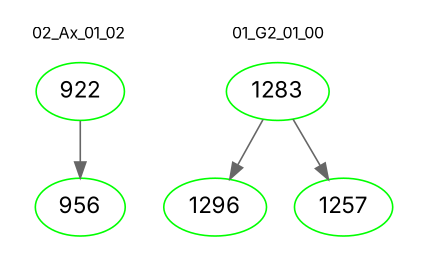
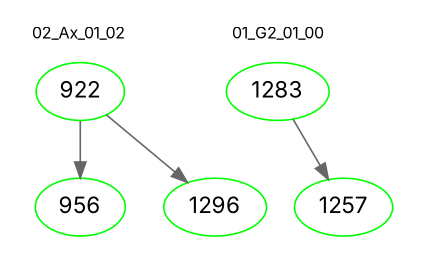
edge "1283" -> "1296": now "922" -> "1296"
